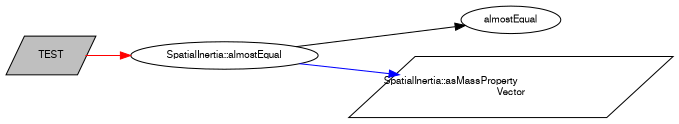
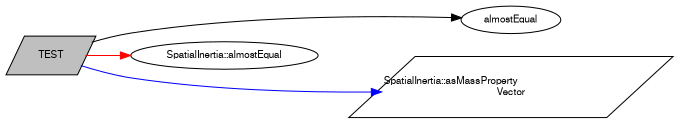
edge "SpatialInertia::almostEqual" -> "almostEqual": now "TEST" -> "almostEqual"
edge "SpatialInertia::almostEqual" -> "SpatialInertia::asMassProperty Vector": now "TEST" -> "SpatialInertia::asMassProperty Vector"
